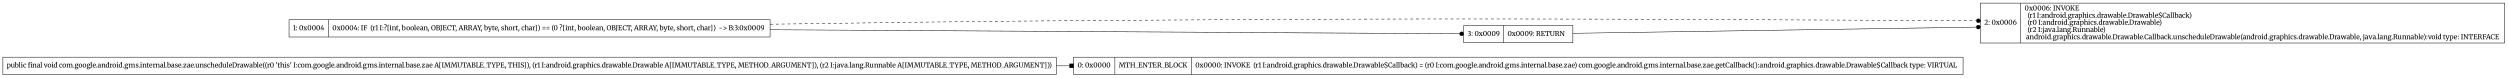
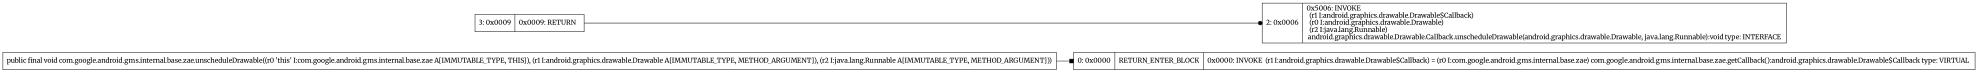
node "2: 0x0006": text "0x0006: INVOKE" -> "0x5006: INVOKE"
node "1: 0x0004": removed
node "0: 0x0000": text "MTH_ENTER_BLOCK" -> "RETURN_ENTER_BLOCK"
